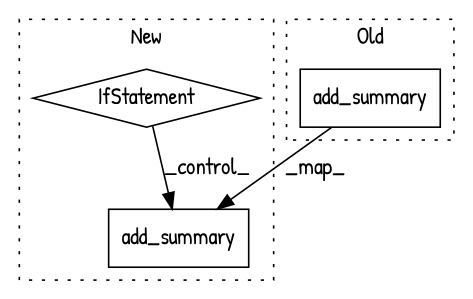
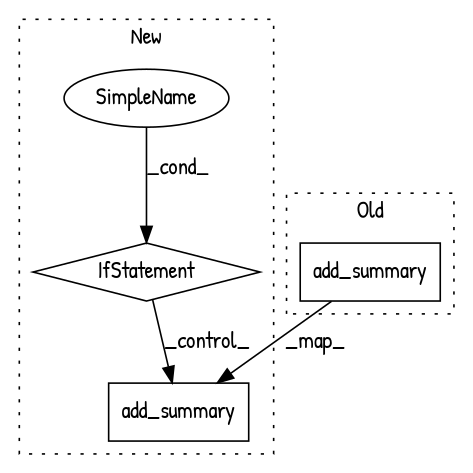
node "SimpleName": added
